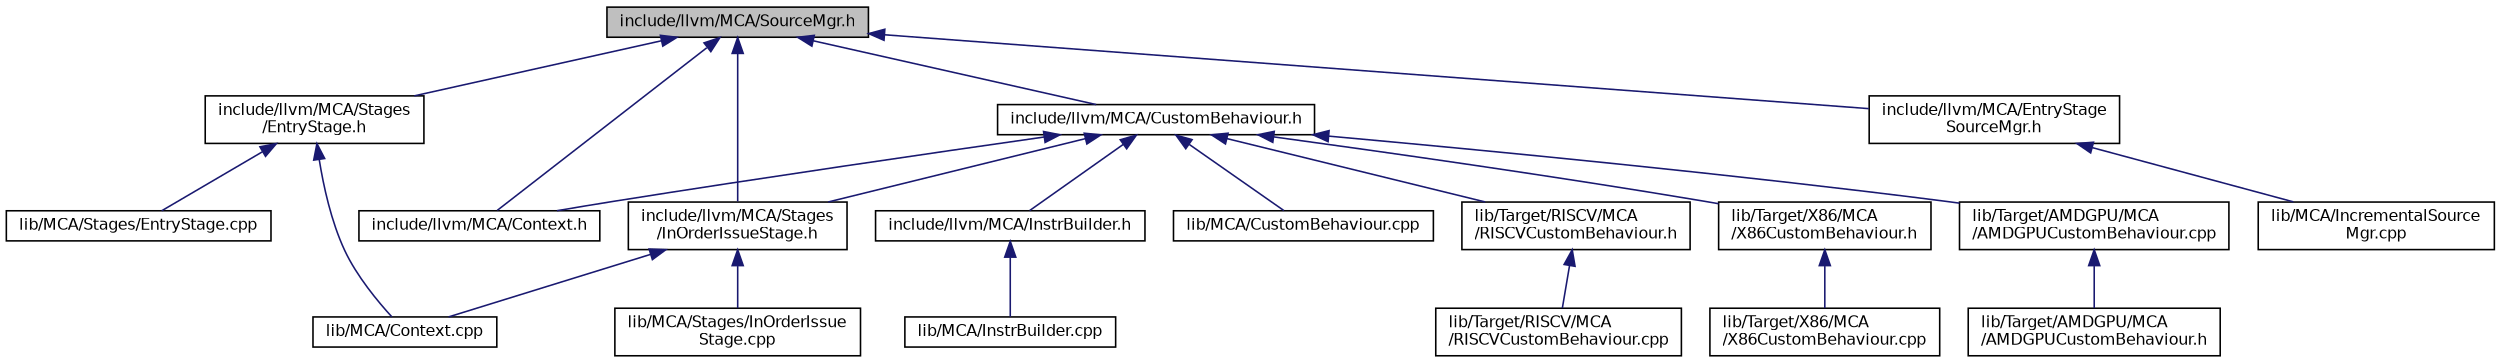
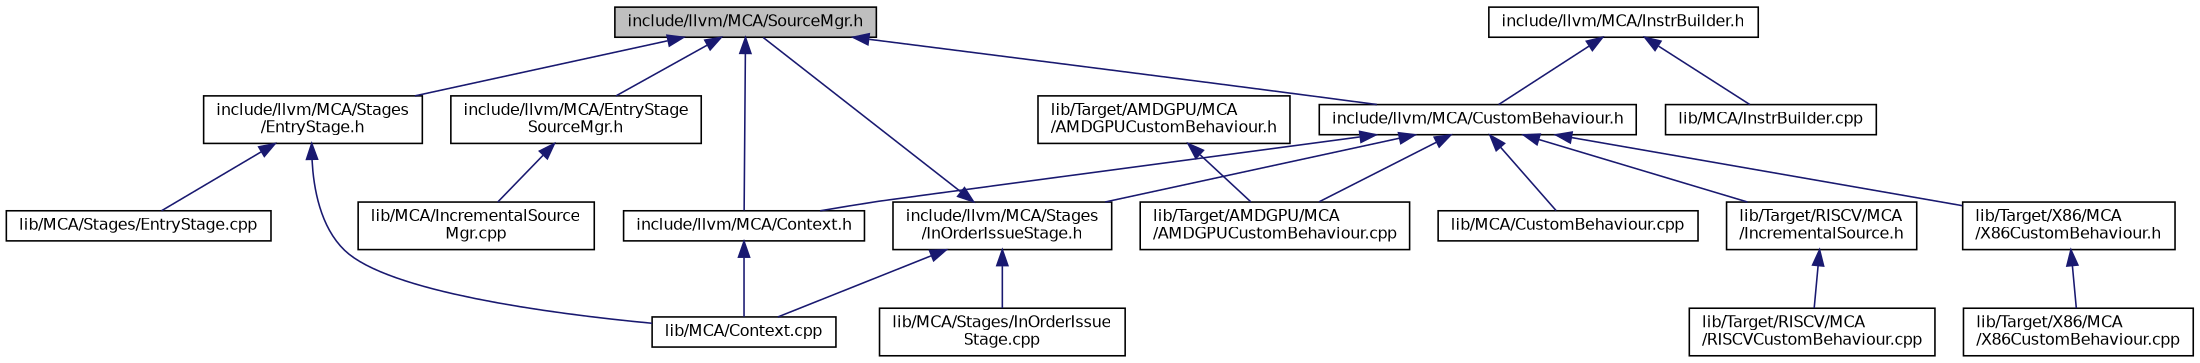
edge "include/llvm/MCA/Stages /InOrderIssueStage.h" -> "include/llvm/MCA/SourceMgr.h": reversed
edge "include/llvm/MCA/InstrBuilder.h" -> "include/llvm/MCA/CustomBehaviour.h": reversed
node "lib/Target/RISCV/MCA /RISCVCustomBehaviour.h": label "lib/Target/RISCV/MCA /RISCVCustomBehaviour.h" -> "lib/Target/RISCV/MCA /IncrementalSource.h"
edge "lib/MCA/Context.cpp" -> "include/llvm/MCA/Context.h": added
edge "lib/Target/AMDGPU/MCA /AMDGPUCustomBehaviour.h" -> "lib/Target/AMDGPU/MCA /AMDGPUCustomBehaviour.cpp": reversed
